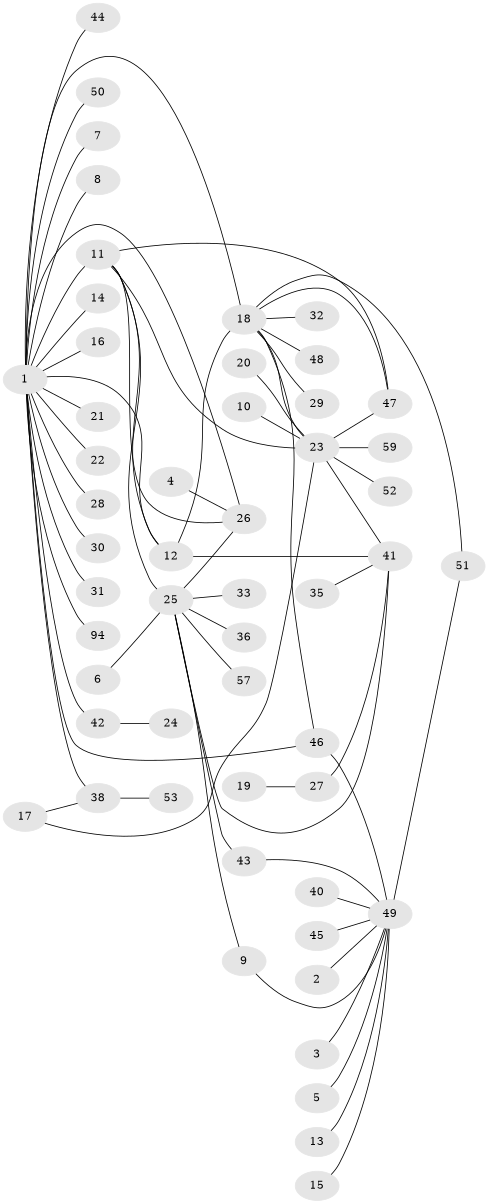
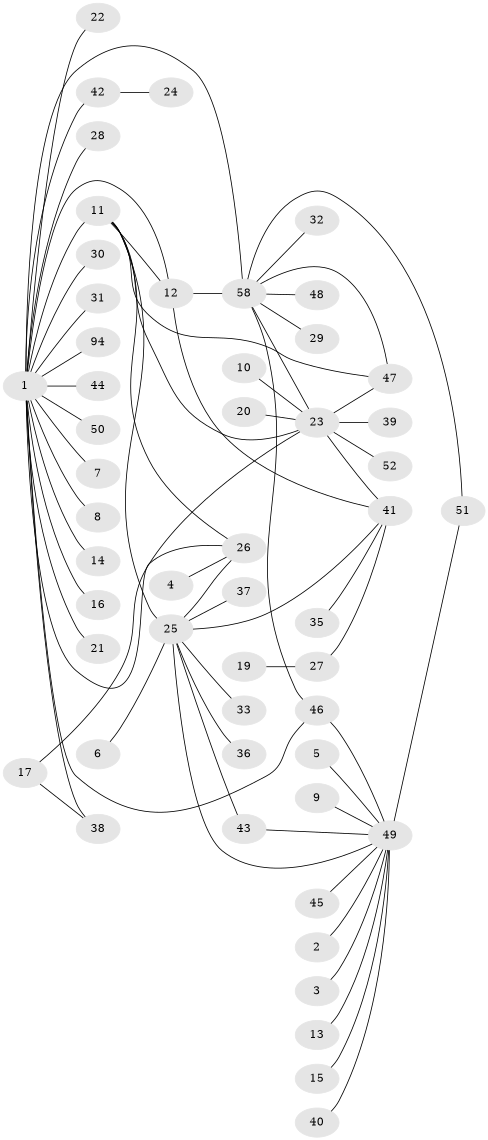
node "18": label "18" -> "58"
node "59": label "59" -> "39"
node "57": label "57" -> "37"
edge "25" -- "9": now "25" -- "49"
node "53": removed
